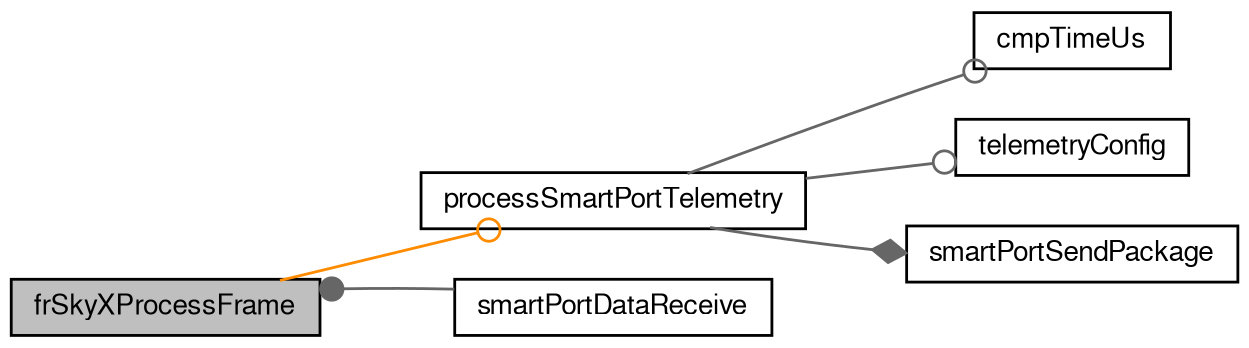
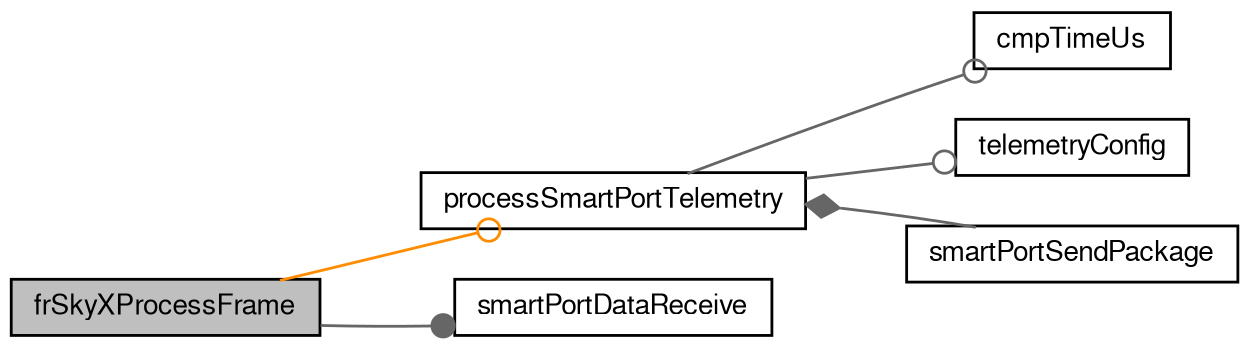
edge "processSmartPortTelemetry" -> "smartPortSendPackage": reversed
edge "smartPortDataReceive" -> "frSkyXProcessFrame": reversed
